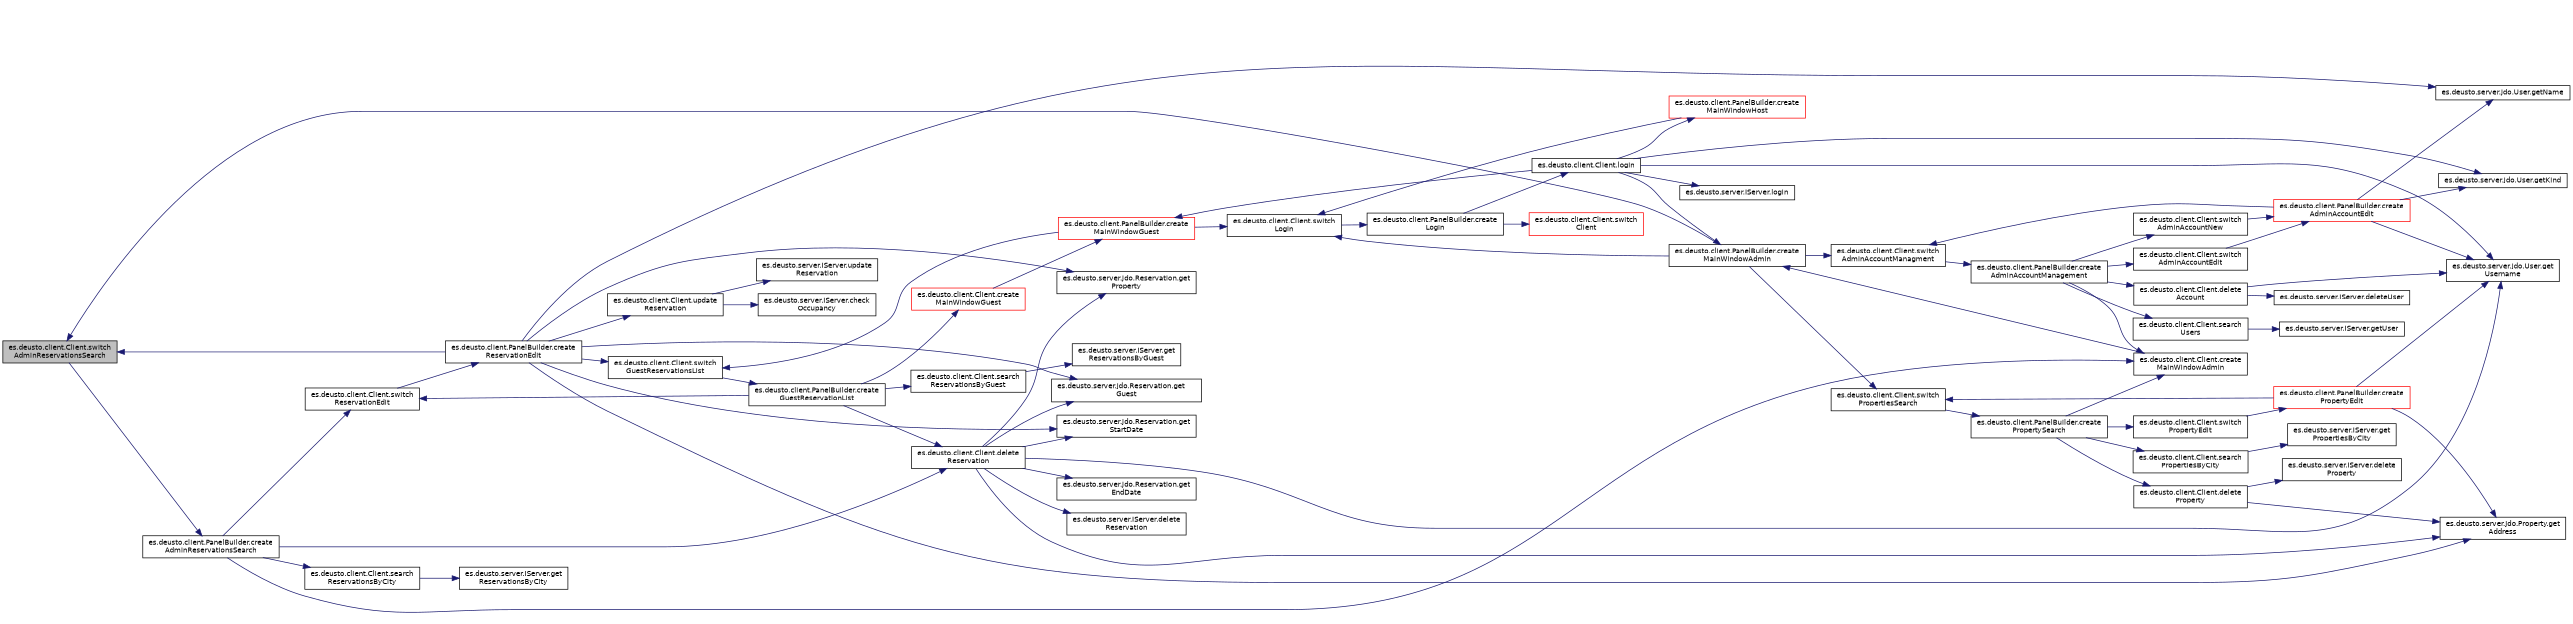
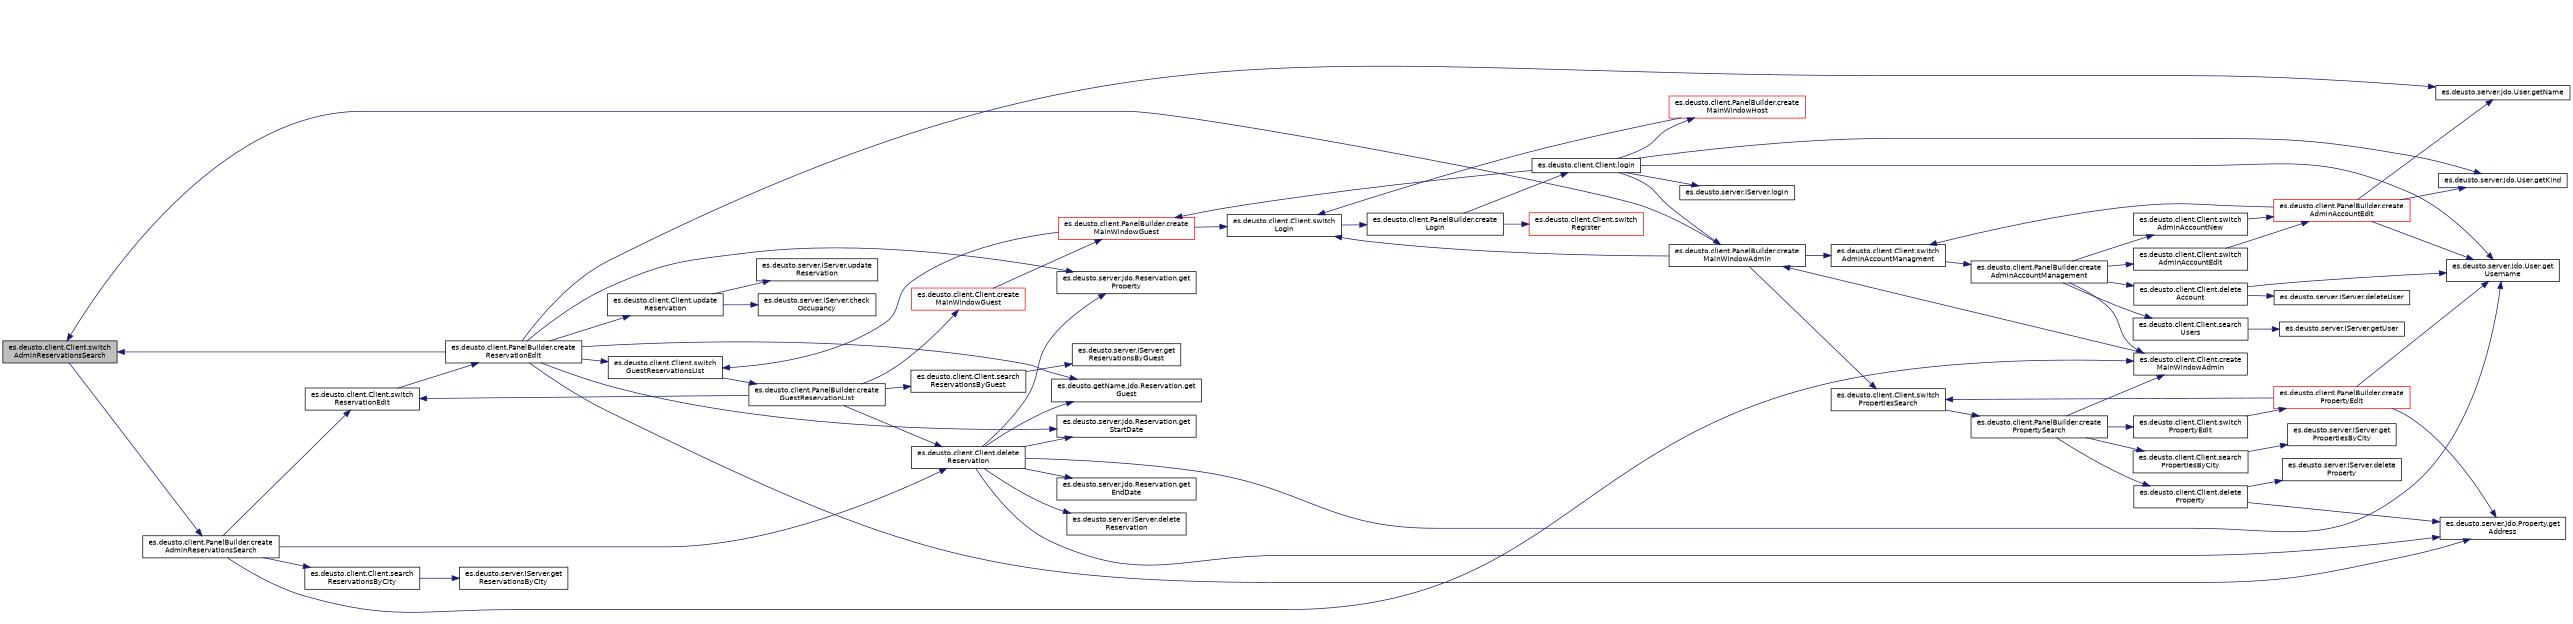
node "es.deusto.client.Client.switch Client": label "es.deusto.client.Client.switch Client" -> "es.deusto.client.Client.switch Register"
node "es.deusto.server.jdo.Reservation.get Guest": label "es.deusto.server.jdo.Reservation.get Guest" -> "es.deusto.getName.jdo.Reservation.get Guest"
